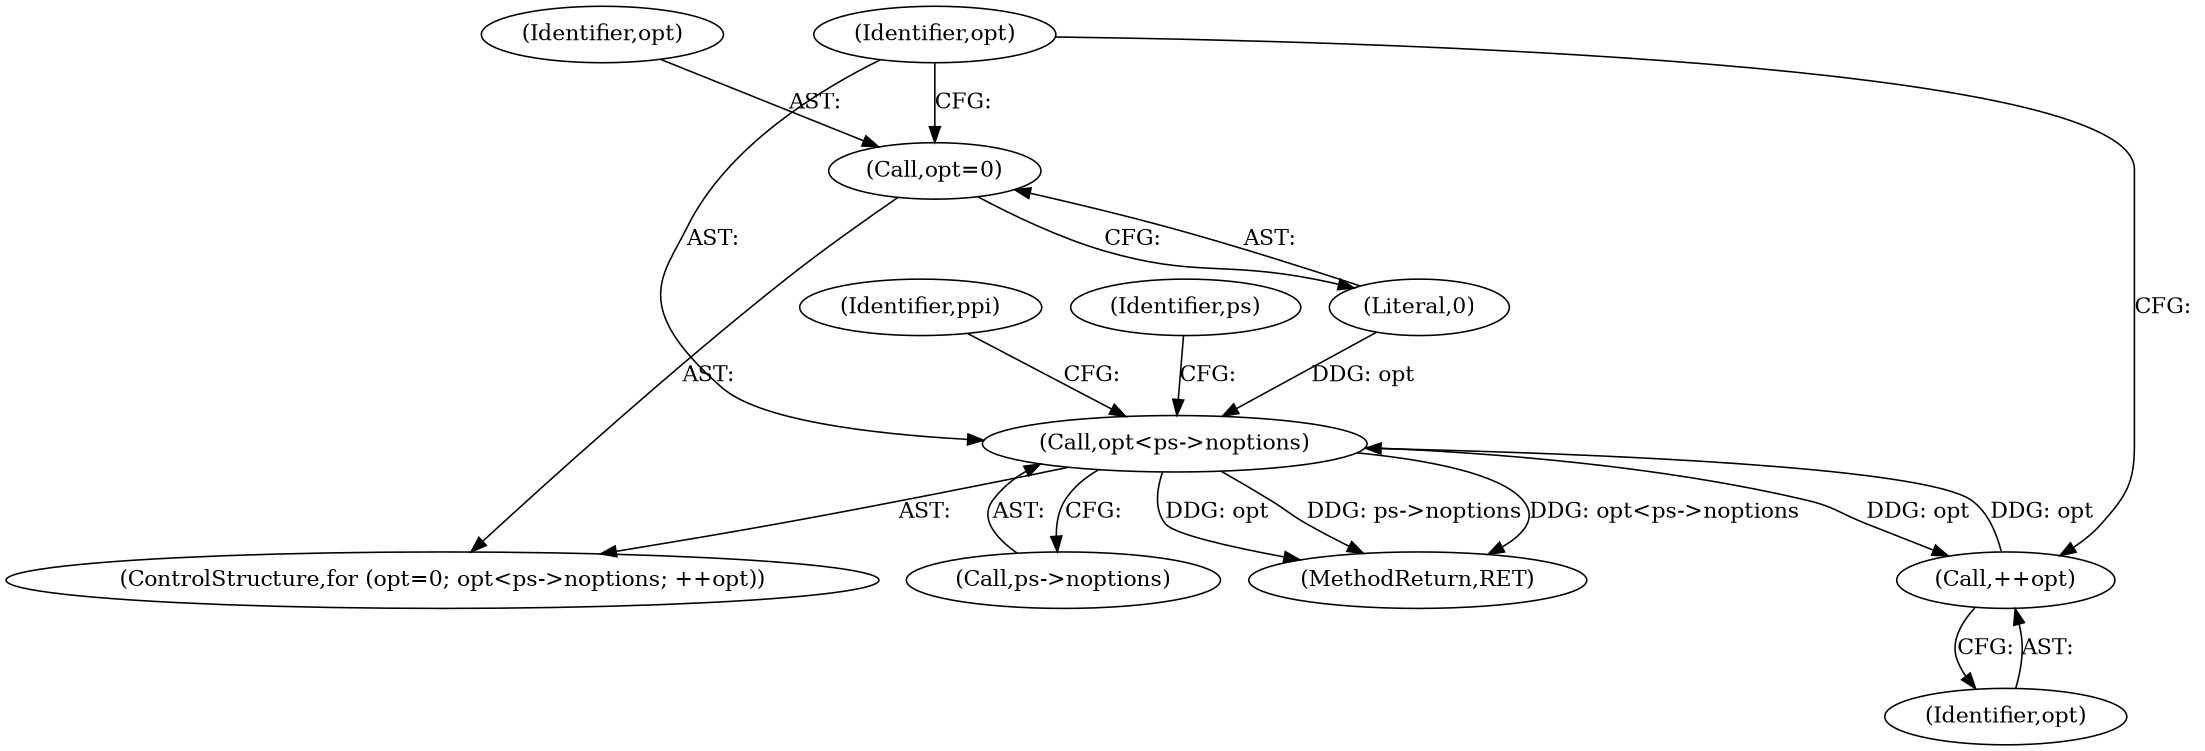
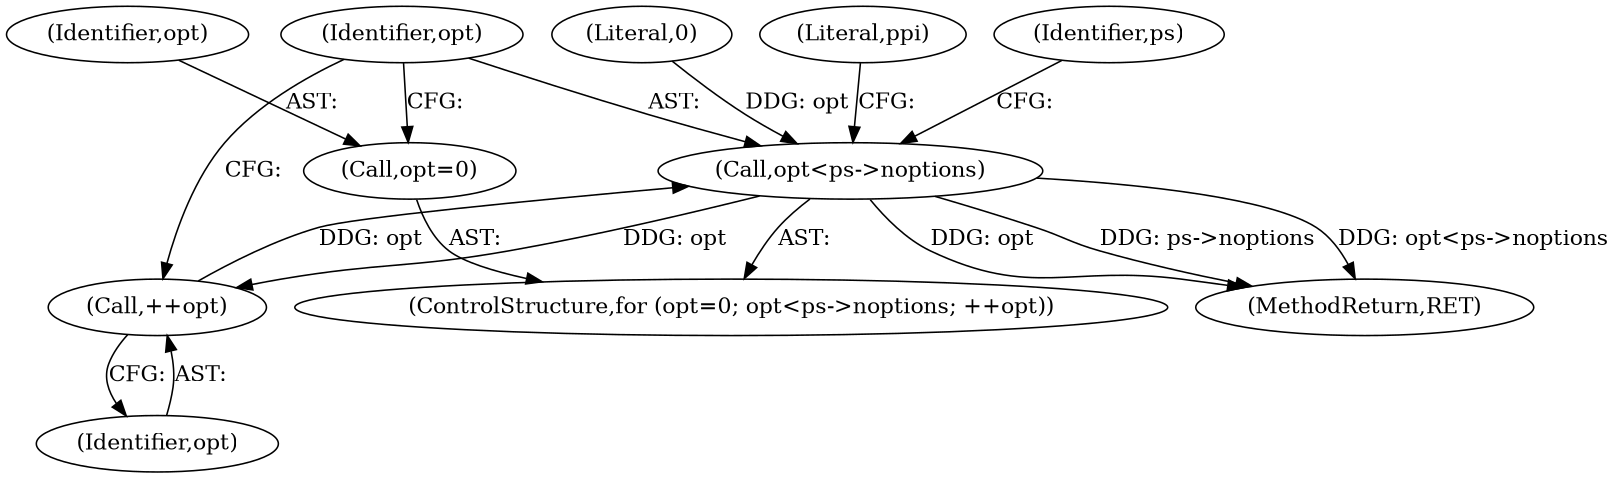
edge "(Literal,0)" -> "(Call,opt=0)": removed, label "AST:"
edge "(Call,opt=0)" -> "(Literal,0)": removed, label "CFG:"
node "(Identifier,ppi)": label "(Identifier,ppi)" -> "(Literal,ppi)"
node "(Call,ps->noptions)": removed
